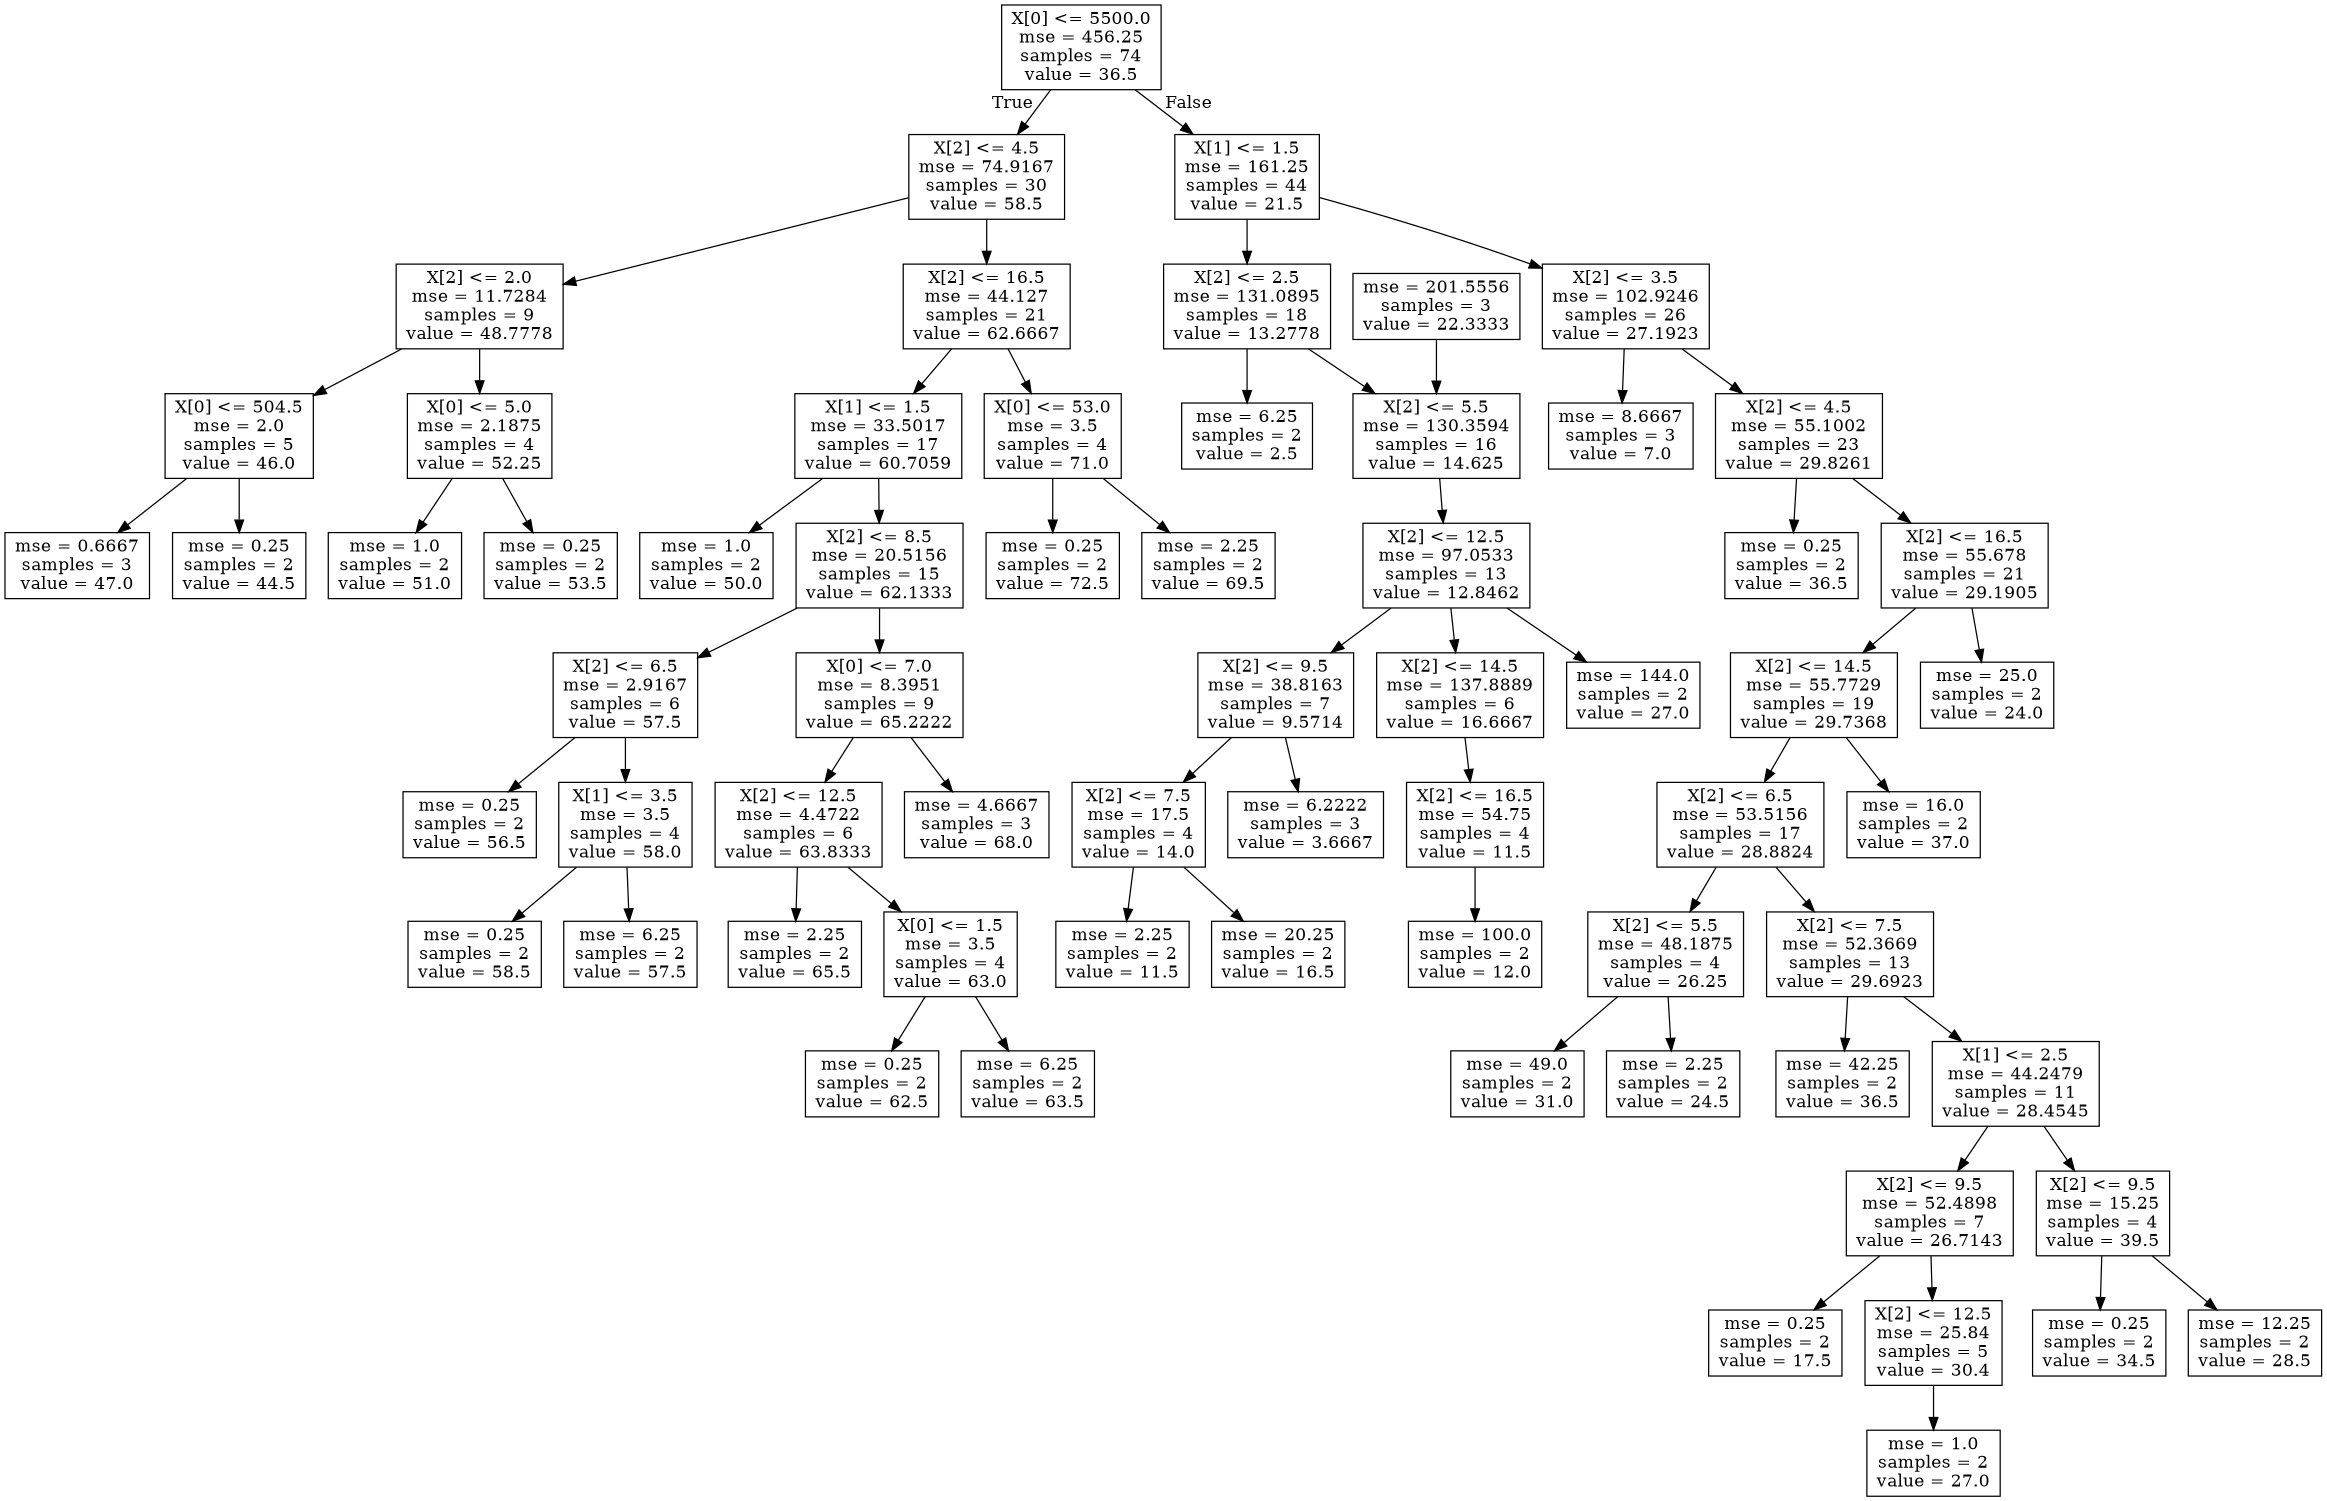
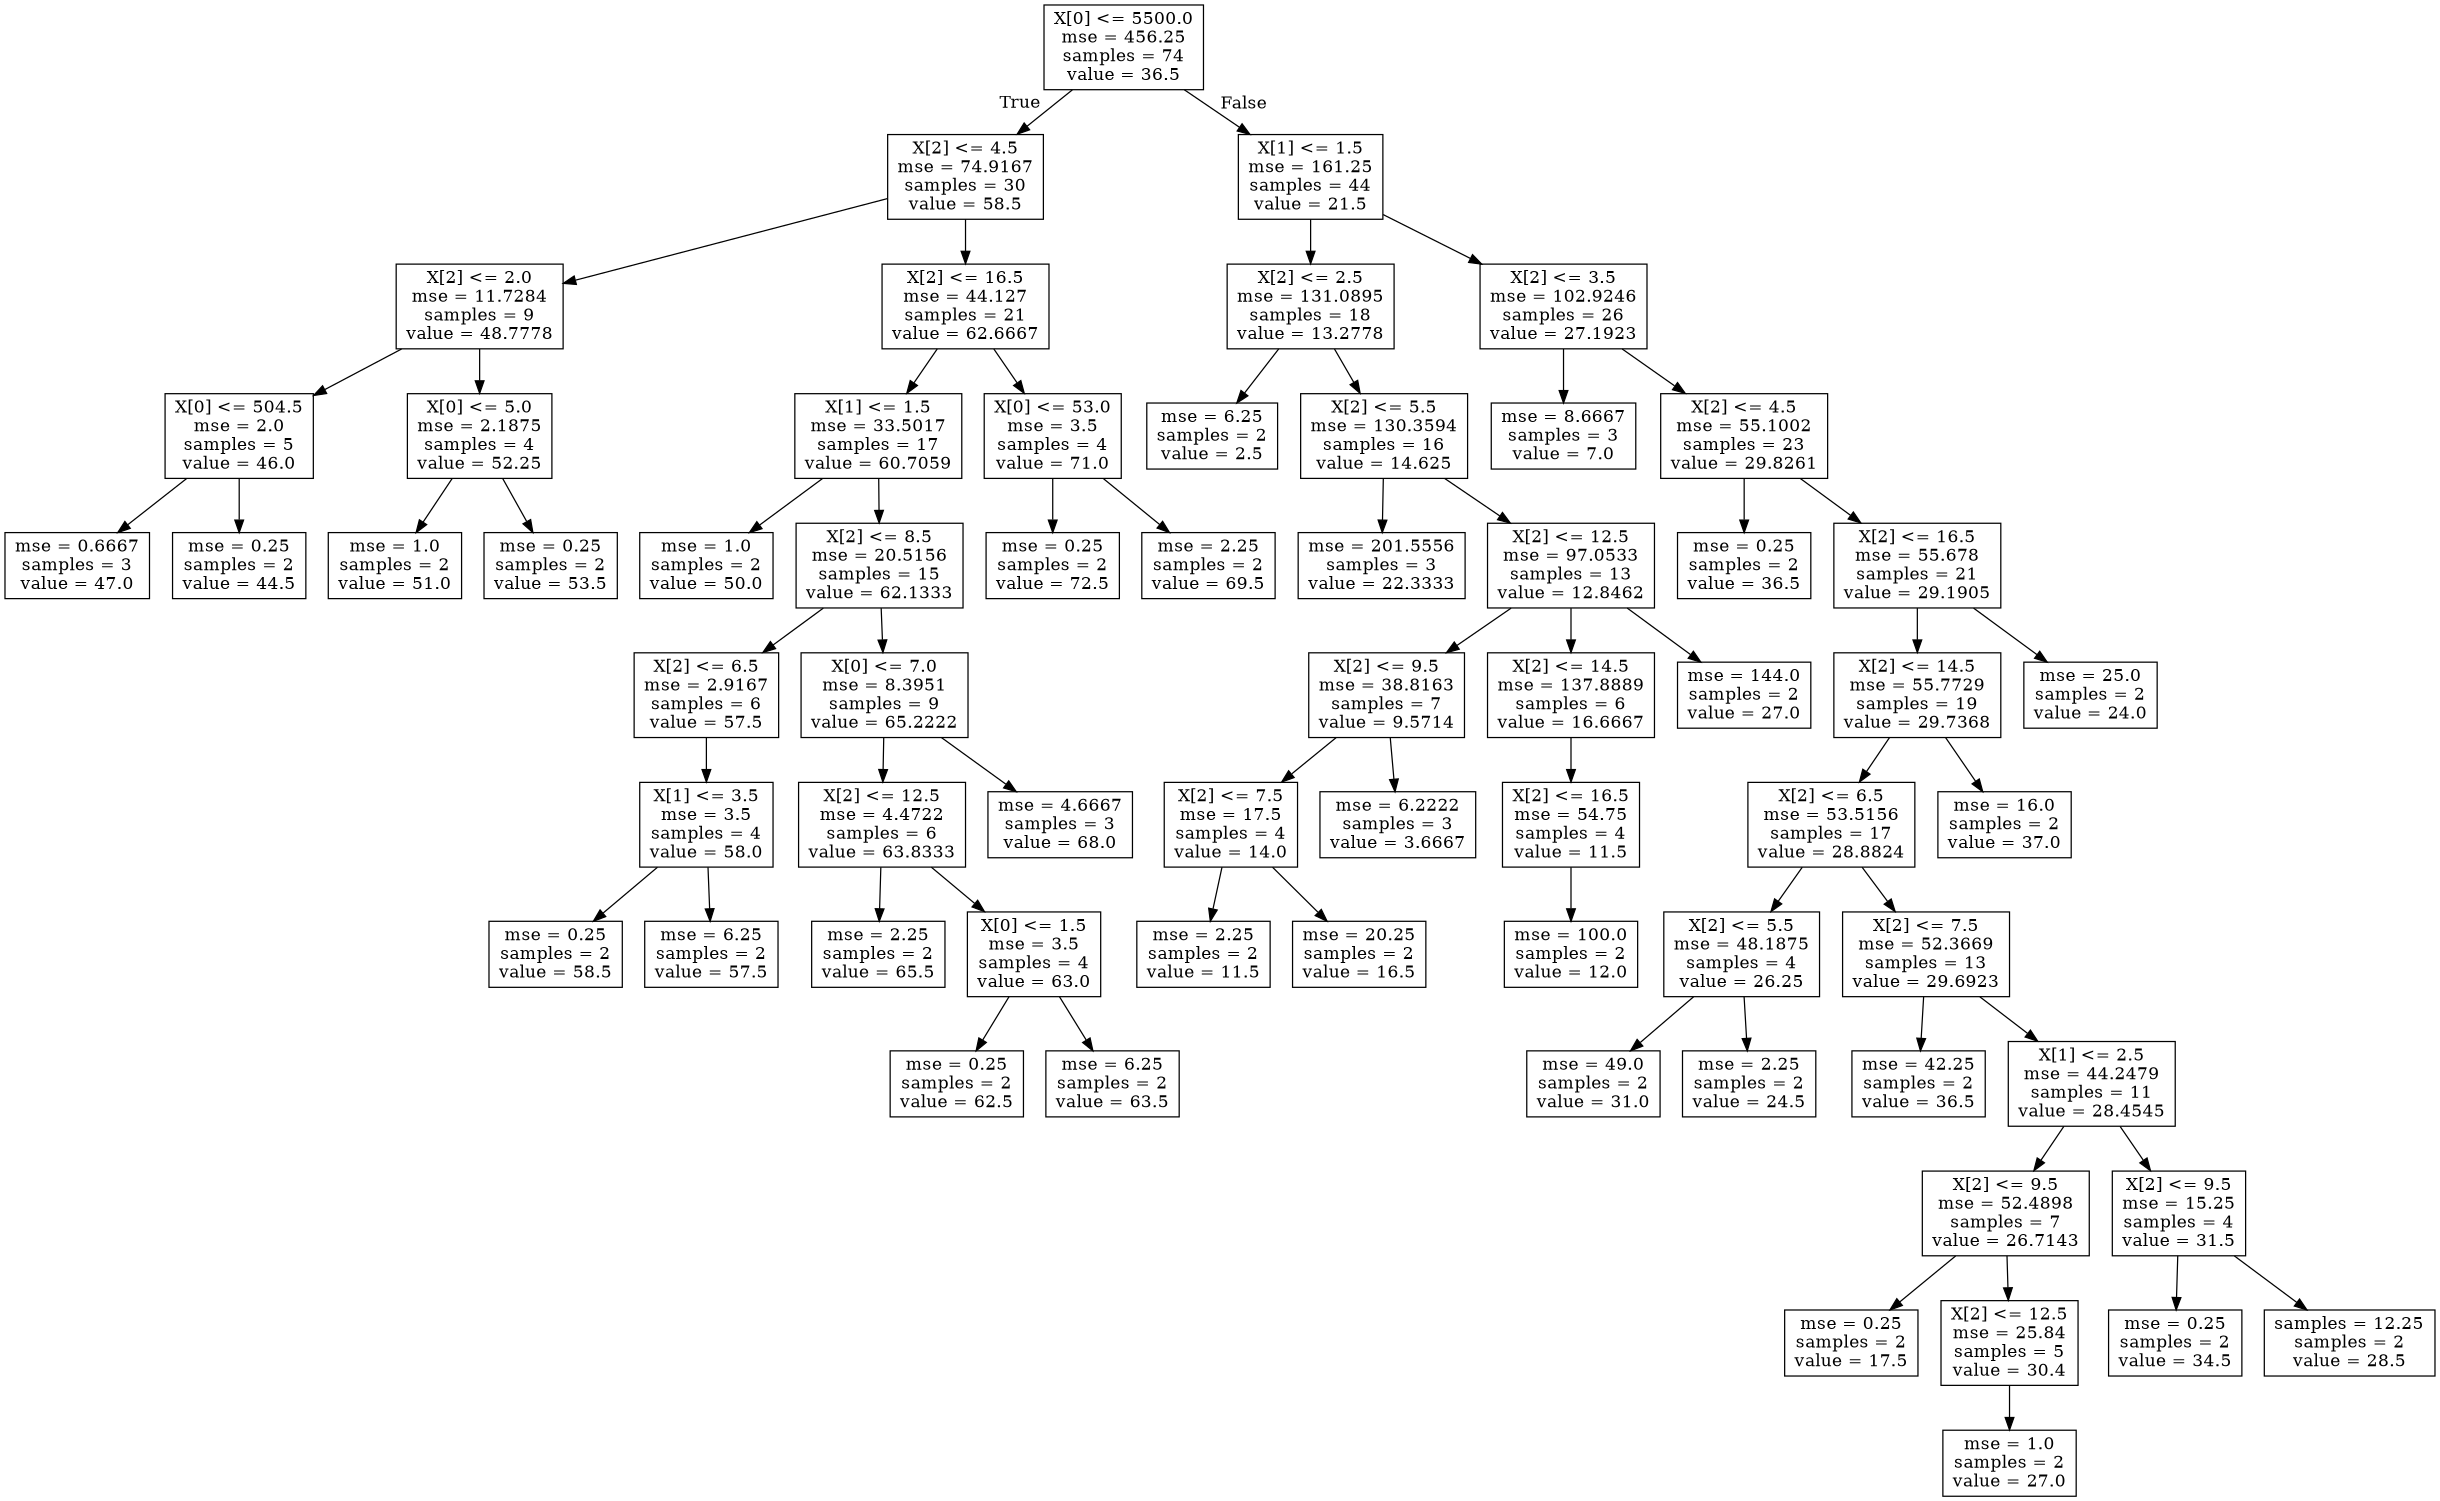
edge "mse = 201.5556 samples = 3 value = 22.3333" -> "X[2] <= 5.5 mse = 130.3594 samples = 16 value = 14.625": reversed
node "mse = 0.25 samples = 2 value = 56.5": removed
node "X[2] <= 9.5 mse = 15.25 samples = 4 value = 39.5": label "X[2] <= 9.5 mse = 15.25 samples = 4 value = 39.5" -> "X[2] <= 9.5 mse = 15.25 samples = 4 value = 31.5"
node "mse = 12.25 samples = 2 value = 28.5": label "mse = 12.25 samples = 2 value = 28.5" -> "samples = 12.25 samples = 2 value = 28.5"
